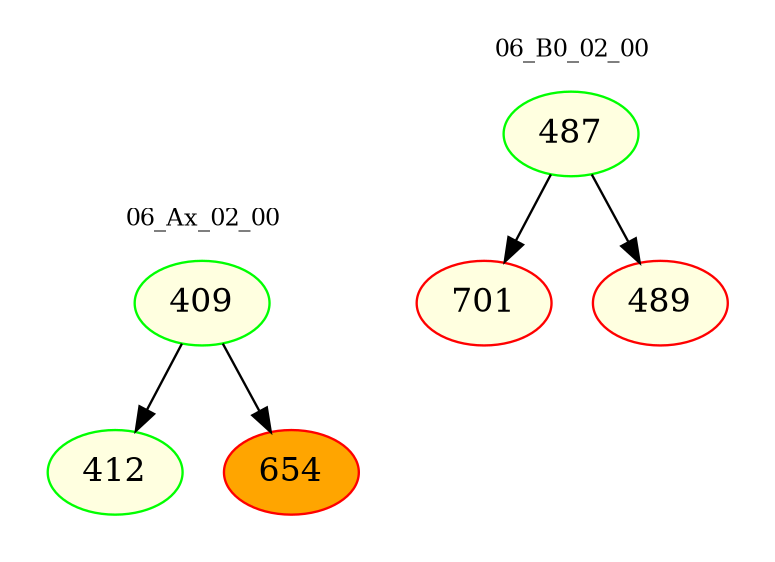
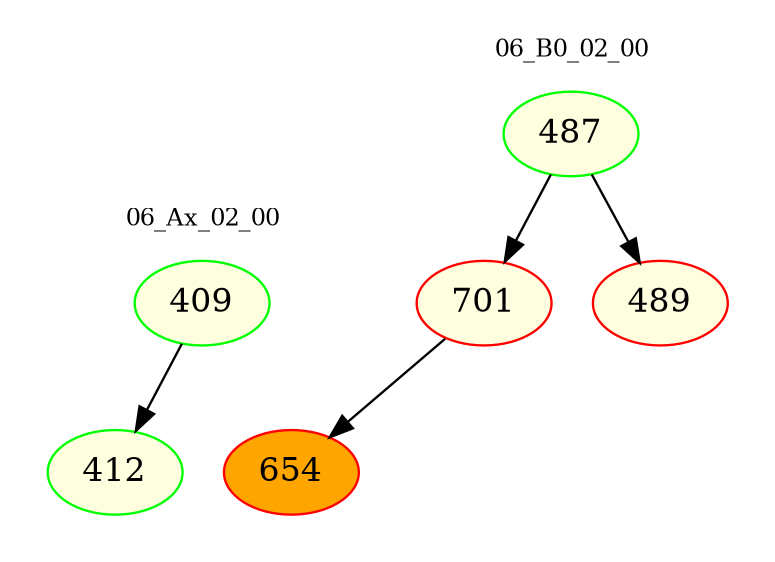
edge "409" -> "654": now "701" -> "654"
